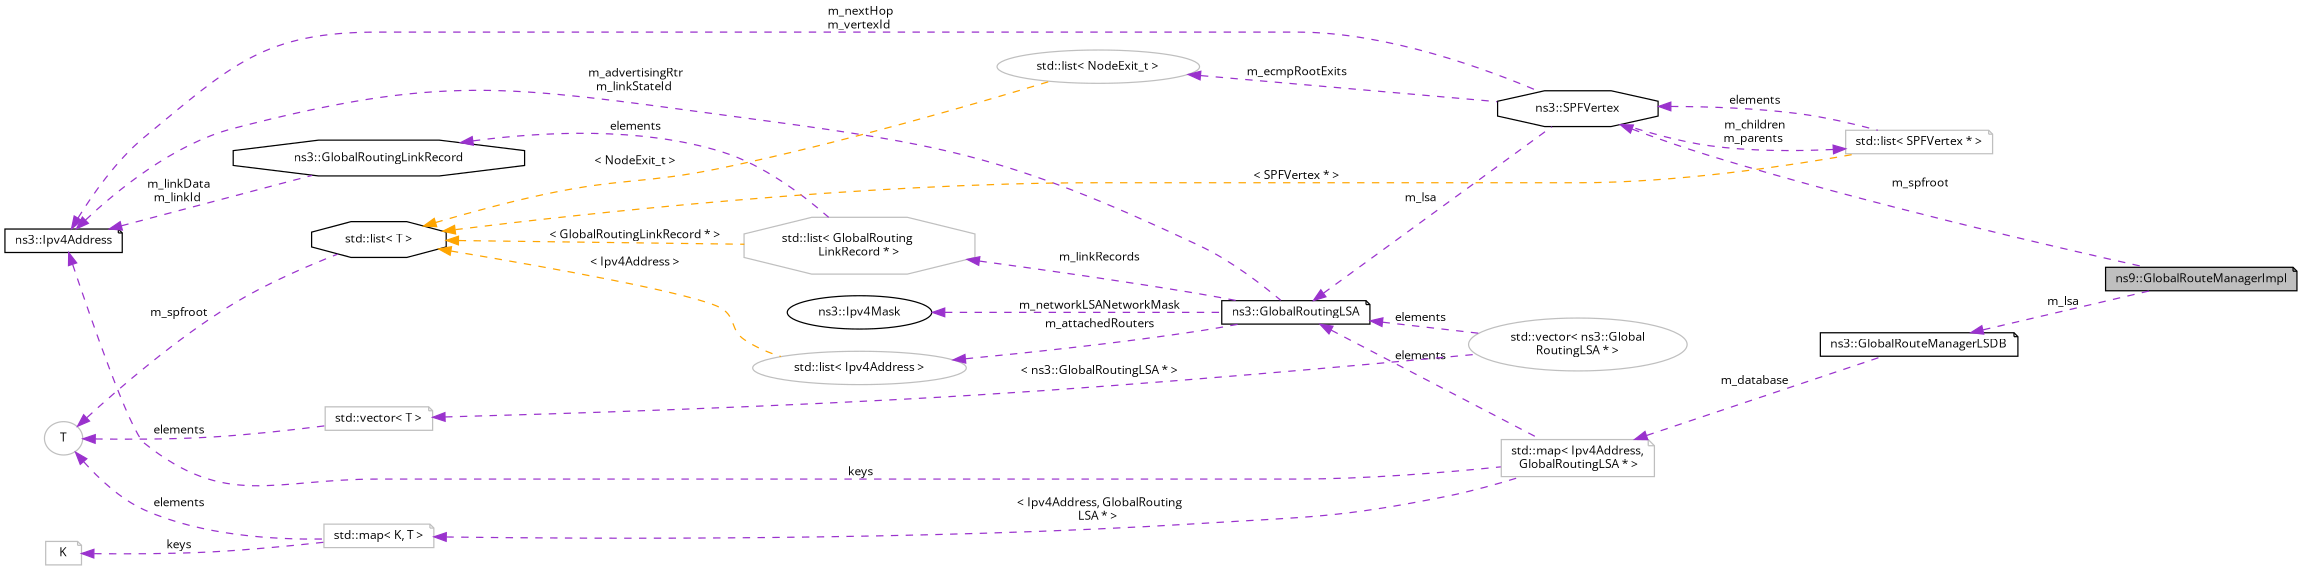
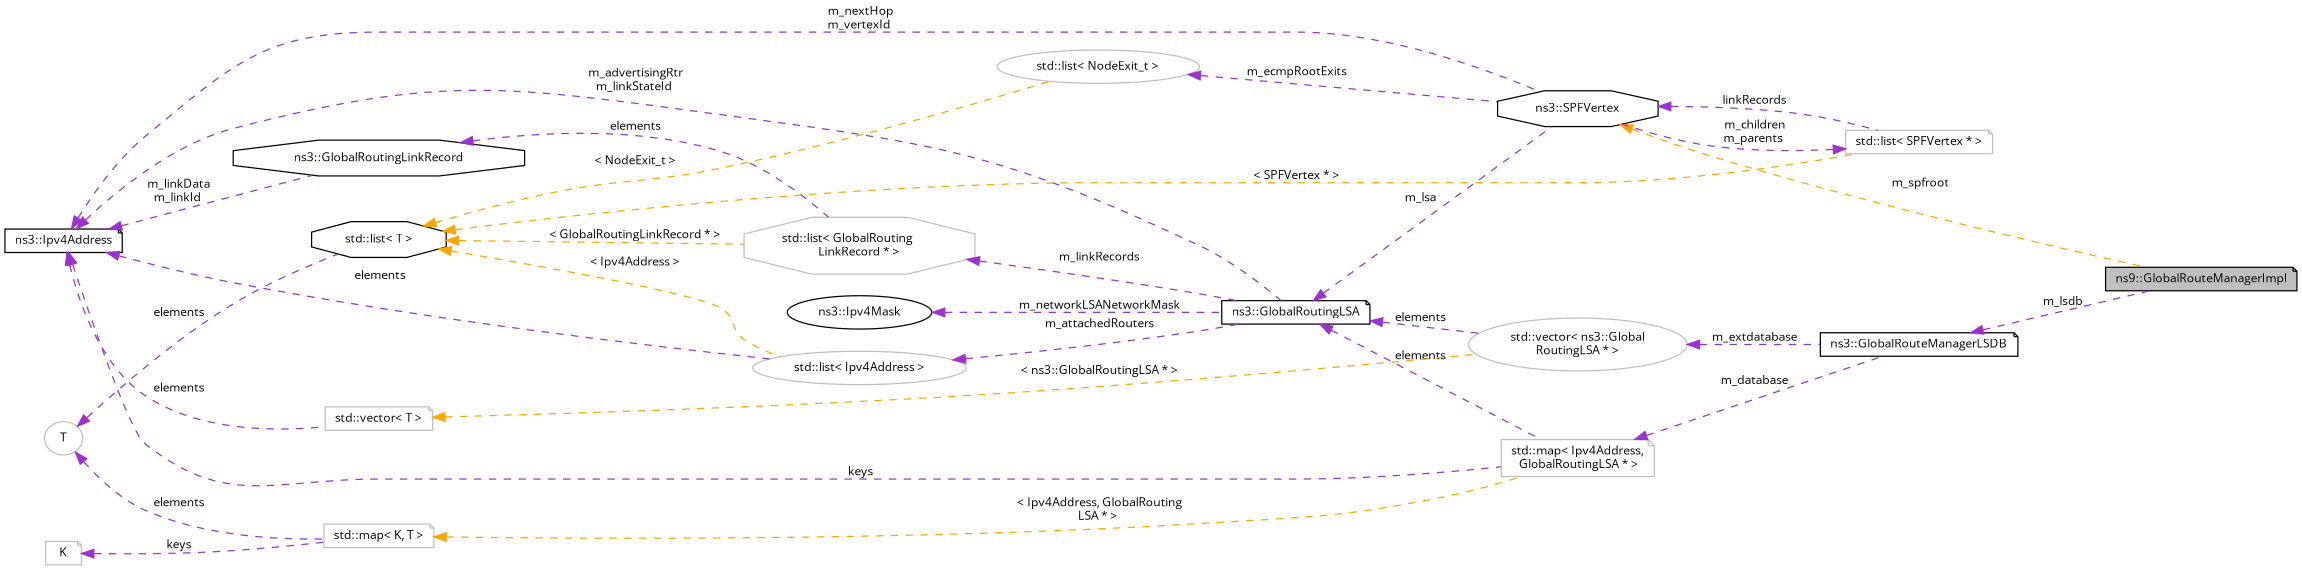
edge "std::list< SPFVertex * >" -> "ns3::SPFVertex": label " elements" -> " linkRecords"
edge "ns9::GlobalRouteManagerImpl" -> "ns3::SPFVertex": color darkorchid3 -> orange
edge "ns9::GlobalRouteManagerImpl" -> "ns3::GlobalRouteManagerLSDB": label " m_lsa" -> " m_lsdb"
edge "std::list< T >" -> "T": label " m_spfroot" -> " elements"
edge "std::list< Ipv4Address >" -> "ns3::Ipv4Address": added, label "elements"
edge "ns3::GlobalRouteManagerLSDB" -> "std::vector< ns3::Global RoutingLSA * >": added, label "m_extdatabase"
edge "std::vector< ns3::Global RoutingLSA * >" -> "std::vector< T >": color darkorchid3 -> orange
edge "std::vector< T >" -> "T": now "std::vector< T >" -> "ns3::Ipv4Address"
edge "std::map< Ipv4Address, GlobalRoutingLSA * >" -> "std::map< K, T >": color darkorchid3 -> orange
